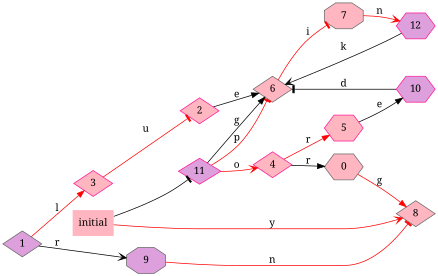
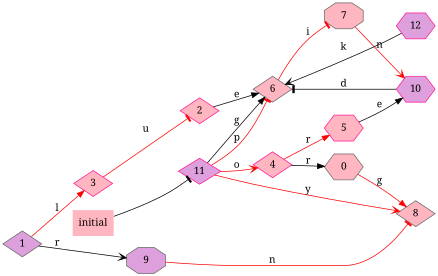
edge "7" -> "12": now "7" -> "10"
edge "initial" -> "8": now "11" -> "8"
